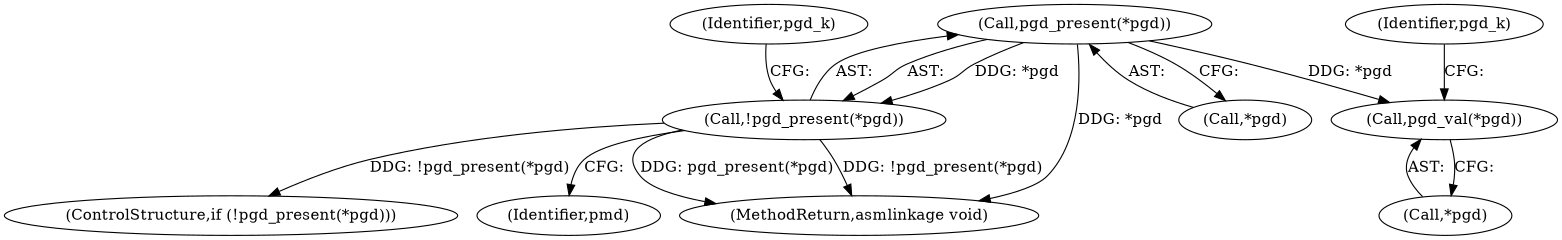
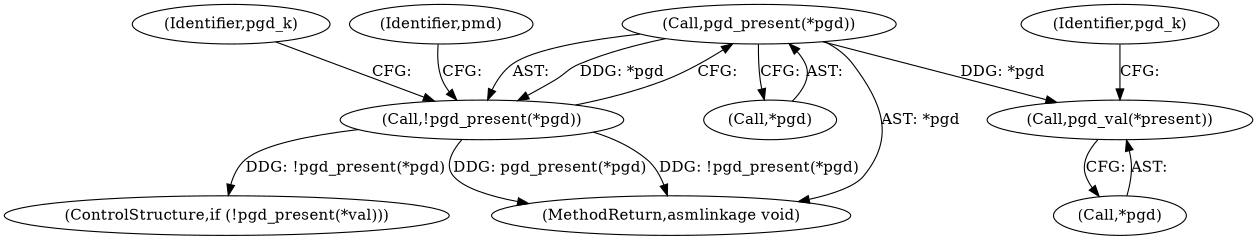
edge "(Call,!pgd_present(*pgd))" -> "(Call,pgd_present(*pgd))": label "AST: " -> "CFG: "
edge "(Call,pgd_present(*pgd))" -> "(MethodReturn,asmlinkage void)": label "DDG: *pgd" -> "AST: *pgd"
node "(Call,pgd_val(*pgd))": label "(Call,pgd_val(*pgd))" -> "(Call,pgd_val(*present))"
edge "(Call,!pgd_present(*pgd))" -> "(Identifier,pmd)": reversed
node "(ControlStructure,if (!pgd_present(*pgd)))": label "(ControlStructure,if (!pgd_present(*pgd)))" -> "(ControlStructure,if (!pgd_present(*val)))"
